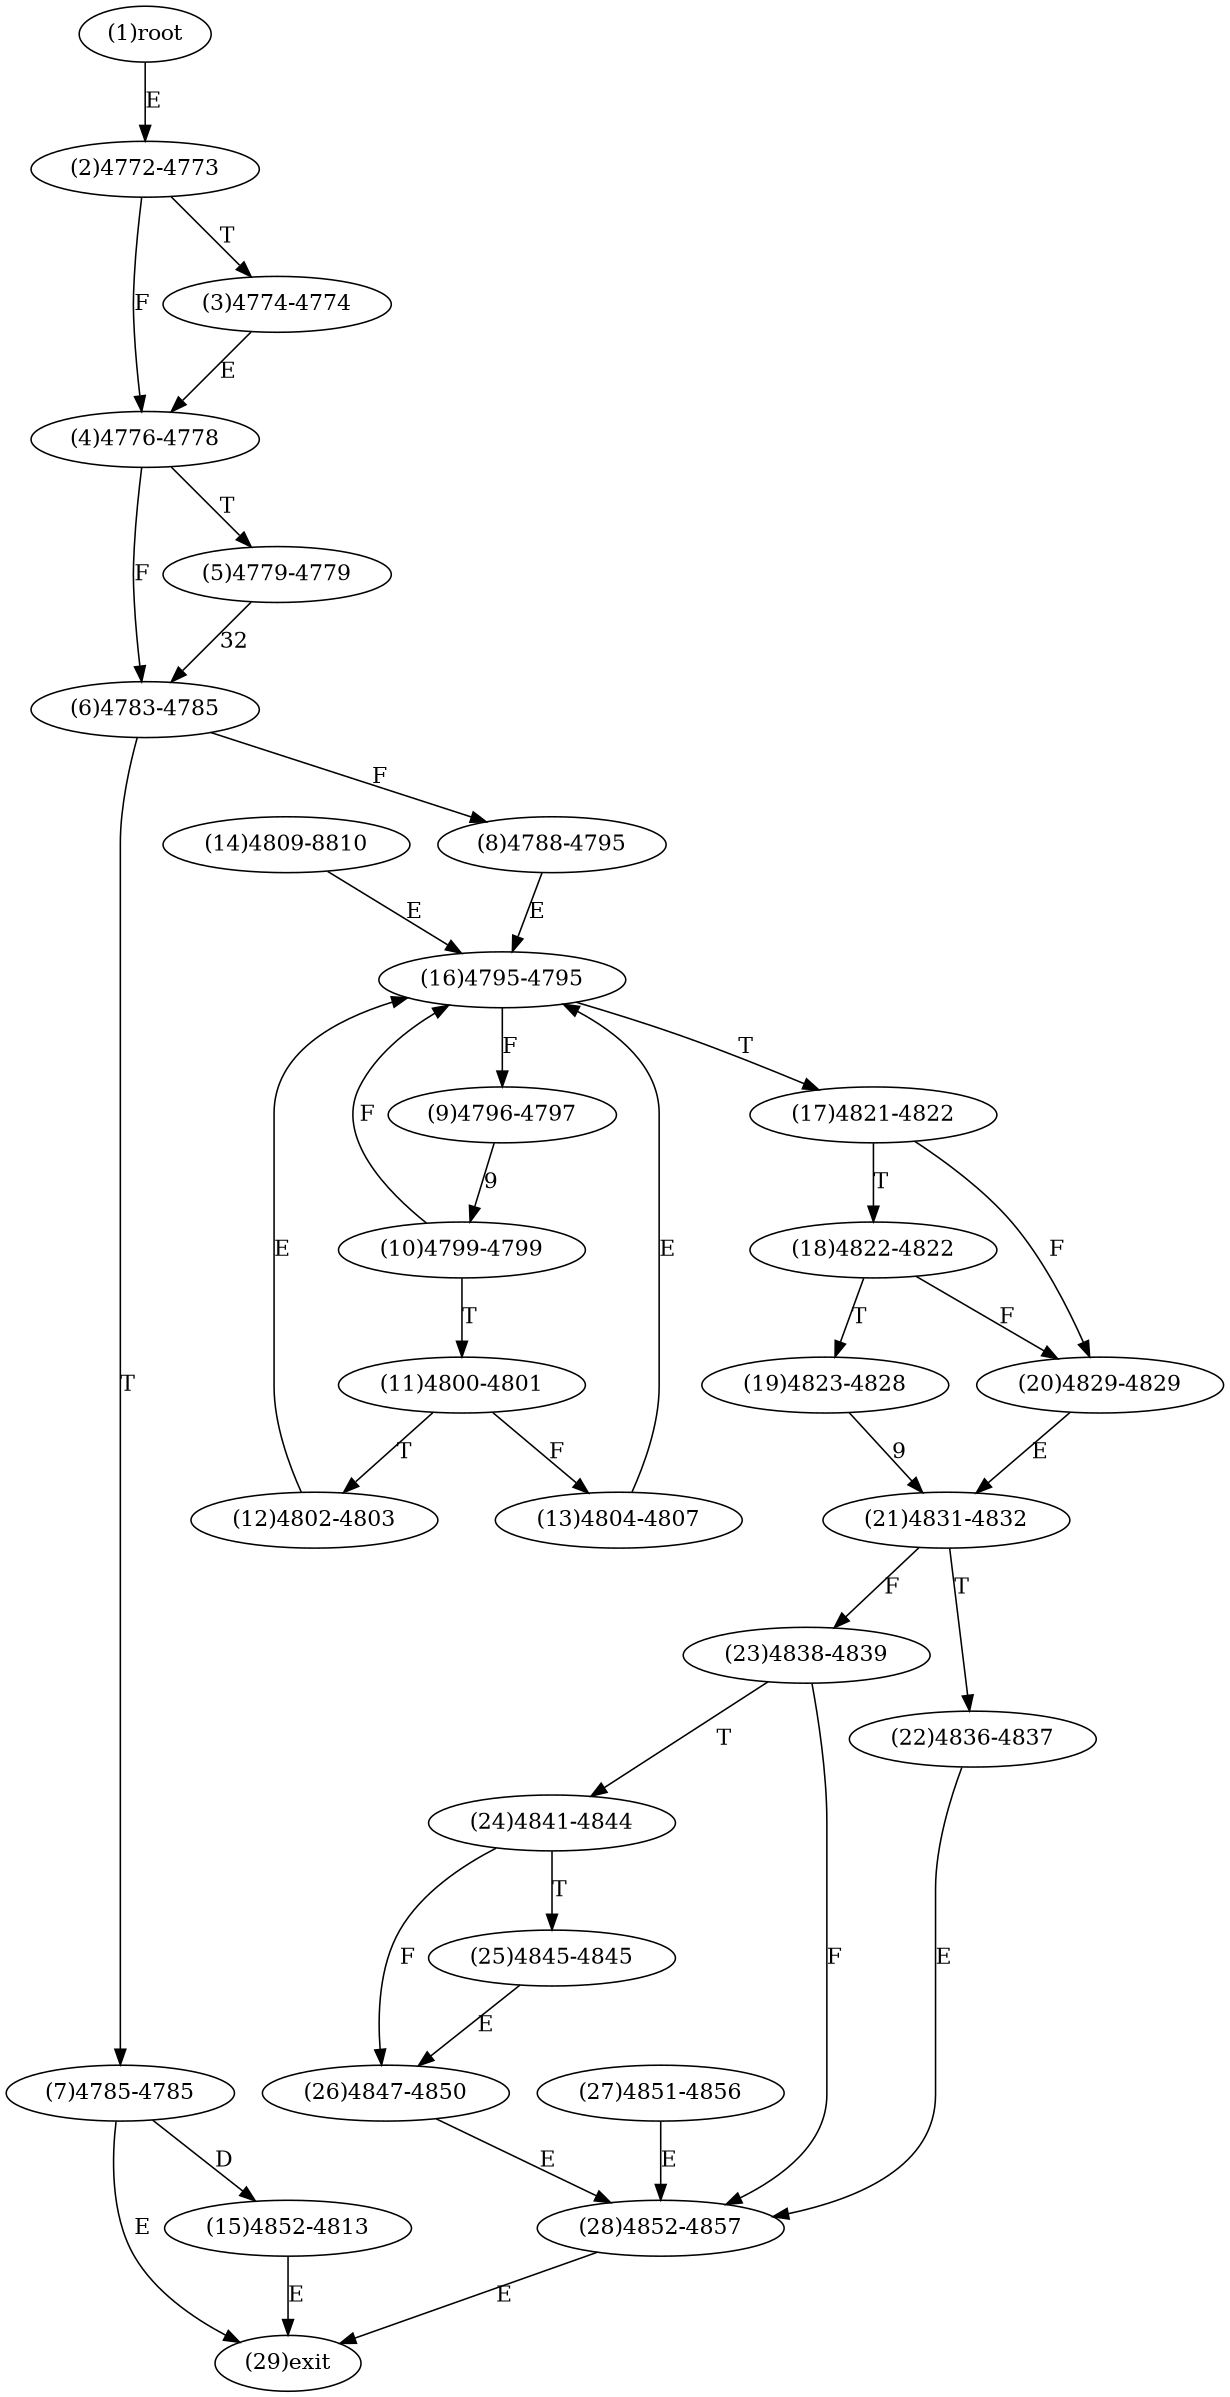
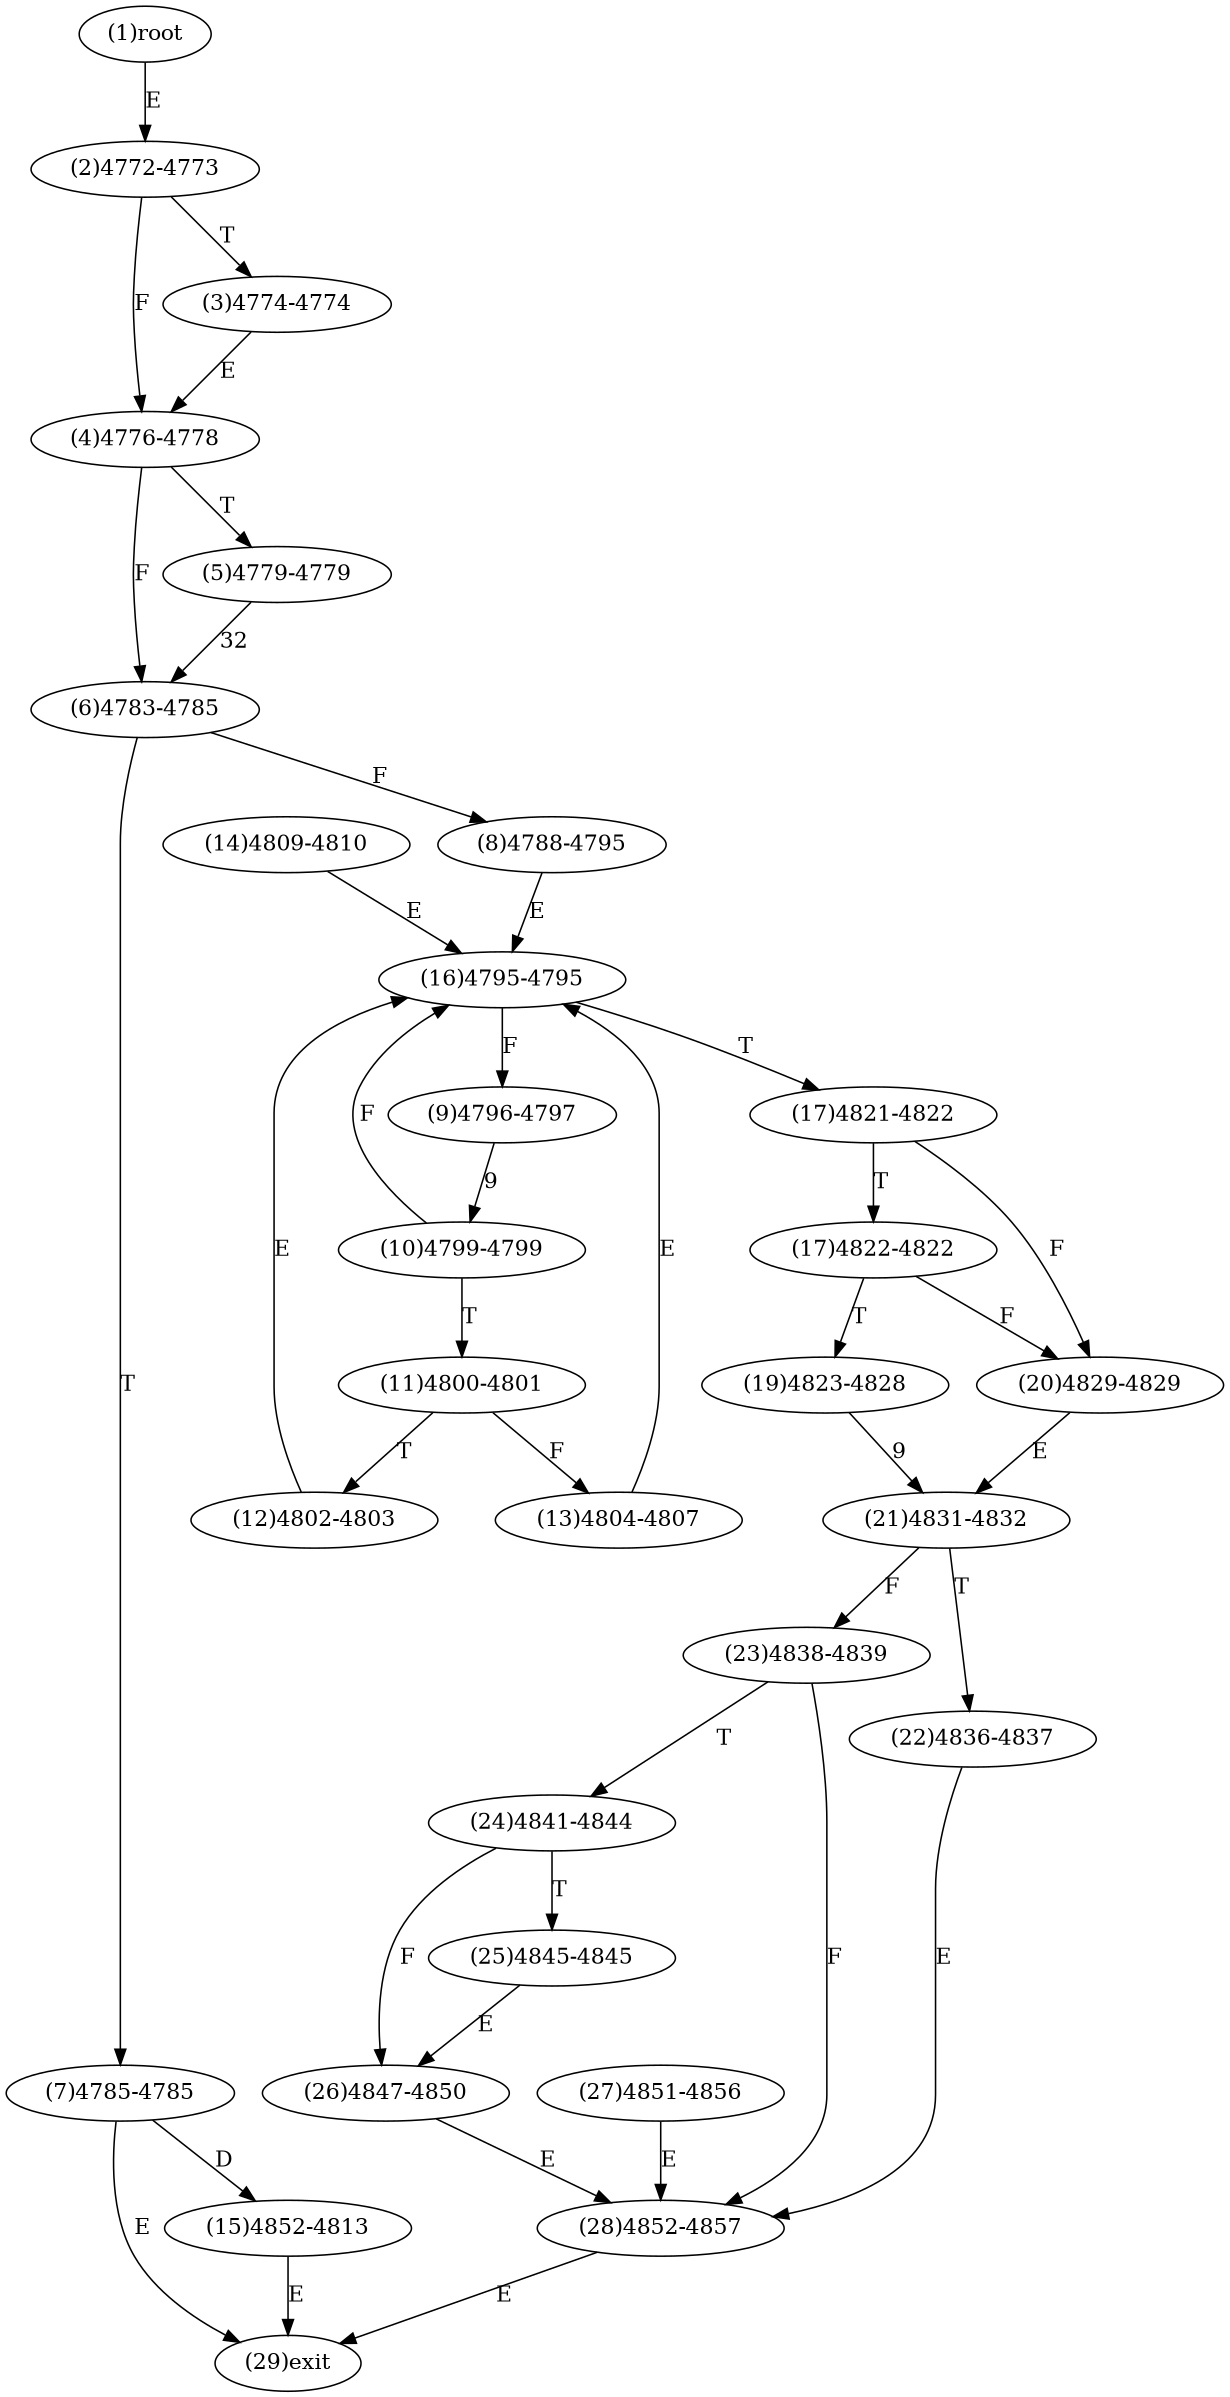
node "(14)4809-8810": label "(14)4809-8810" -> "(14)4809-4810"
node "(18)4822-4822": label "(18)4822-4822" -> "(17)4822-4822"
